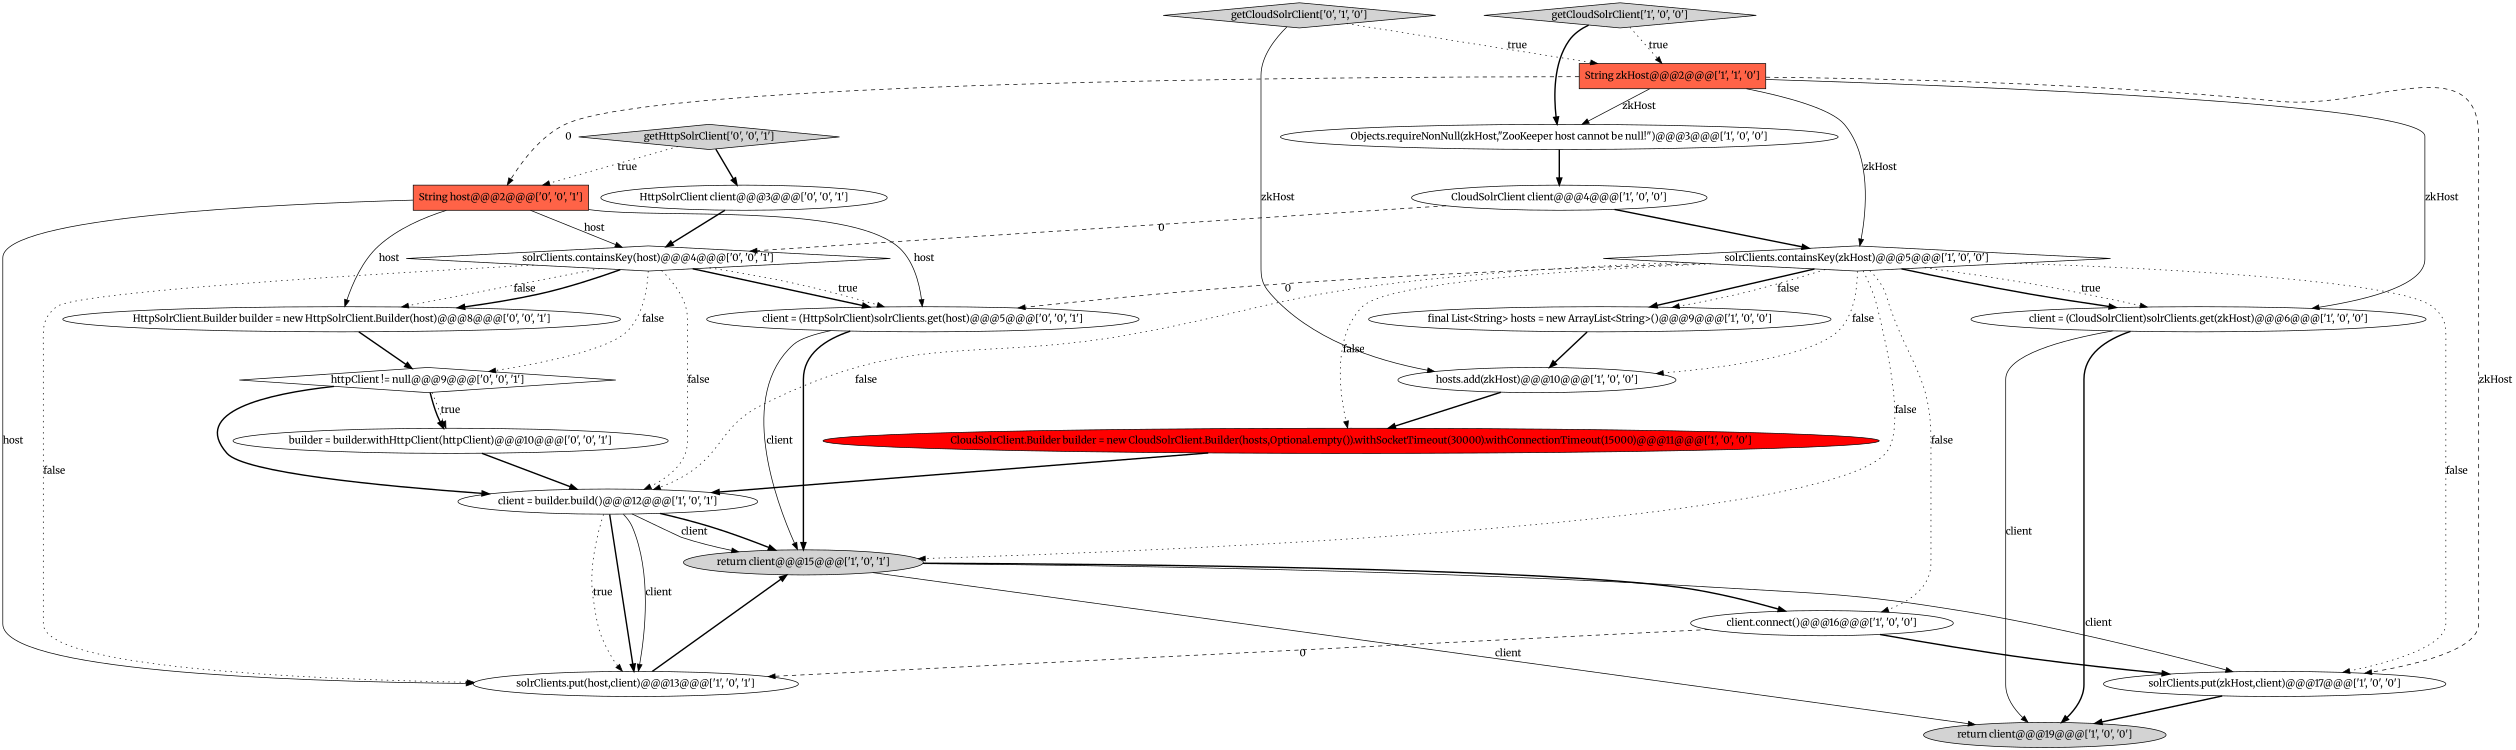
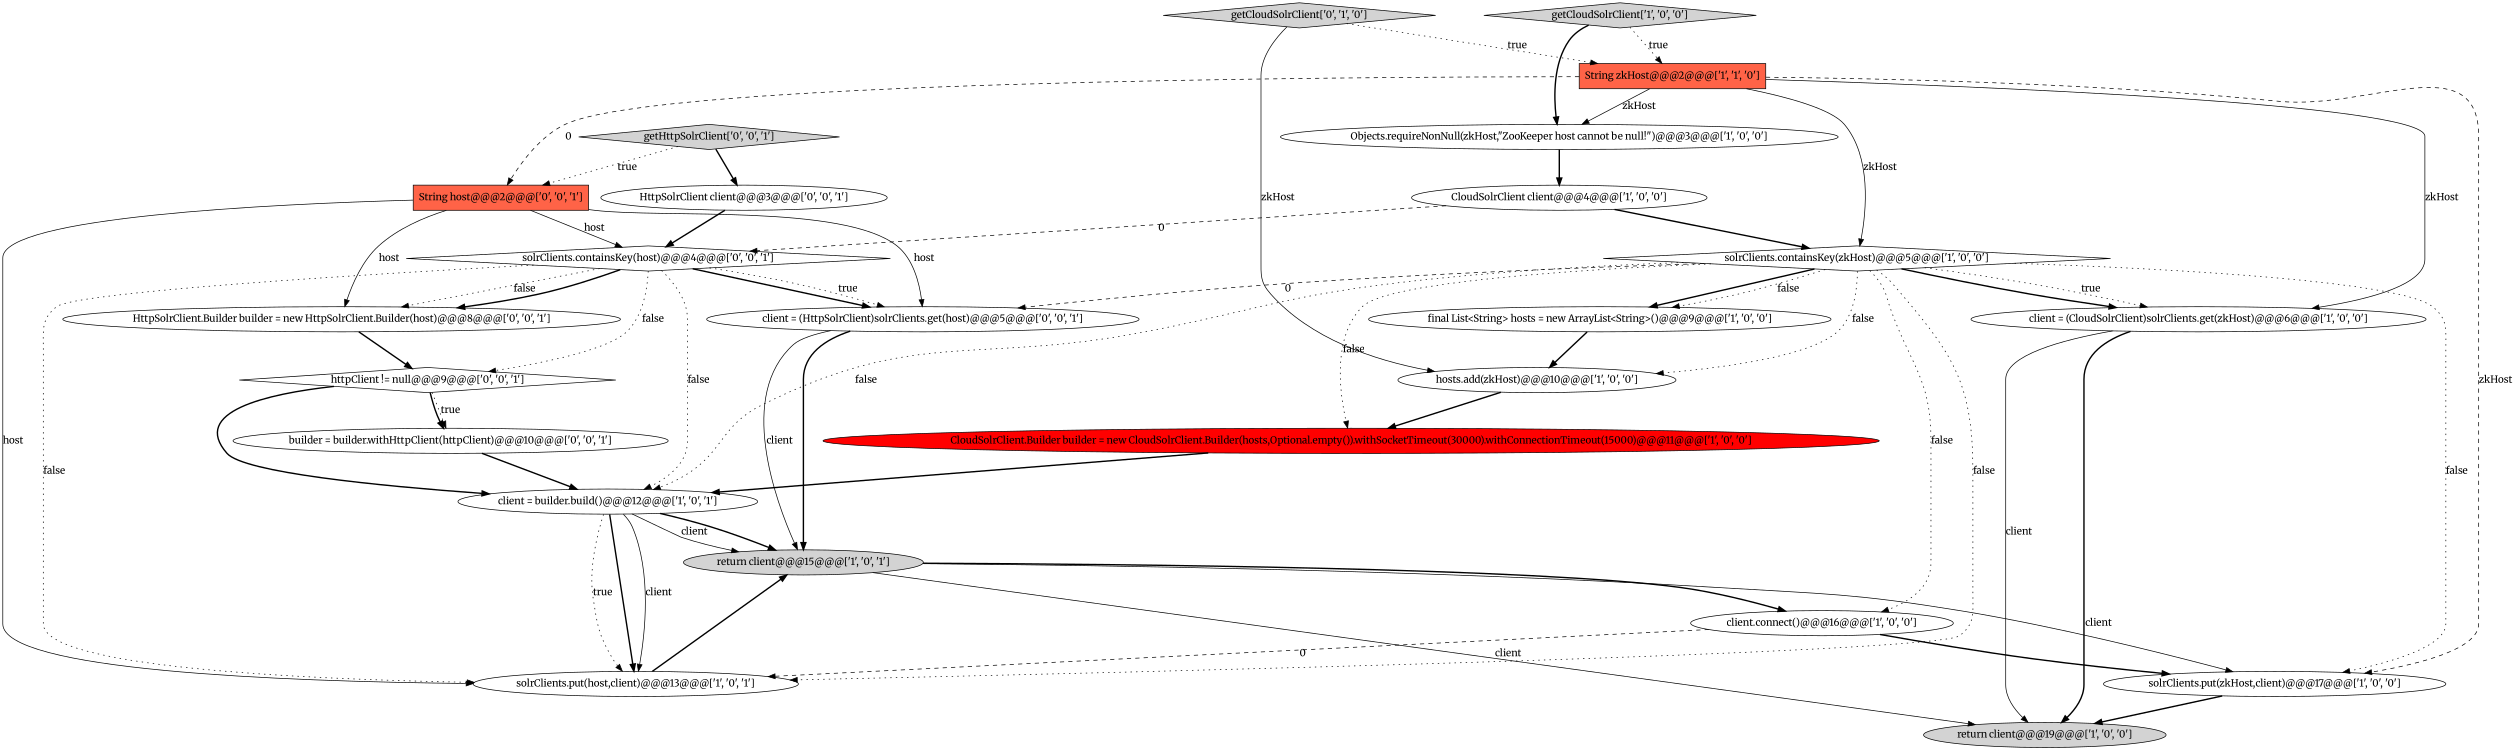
edge "solrClients.containsKey(zkHost)@@@5@@@['1', '0', '0']" -> "return client@@@15@@@['1', '0', '1']": now "solrClients.containsKey(zkHost)@@@5@@@['1', '0', '0']" -> "solrClients.put(host,client)@@@13@@@['1', '0', '1']"
